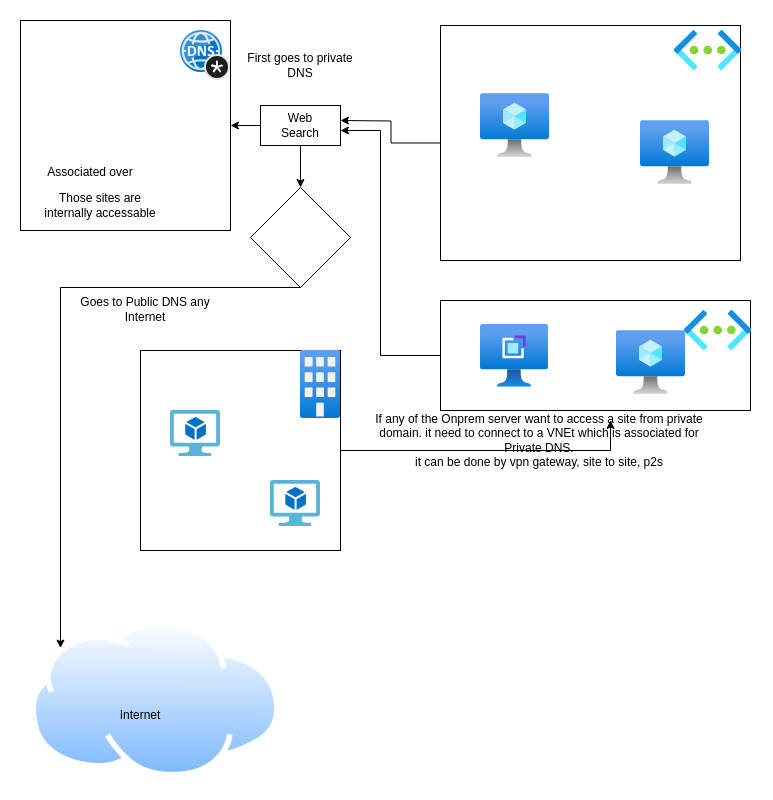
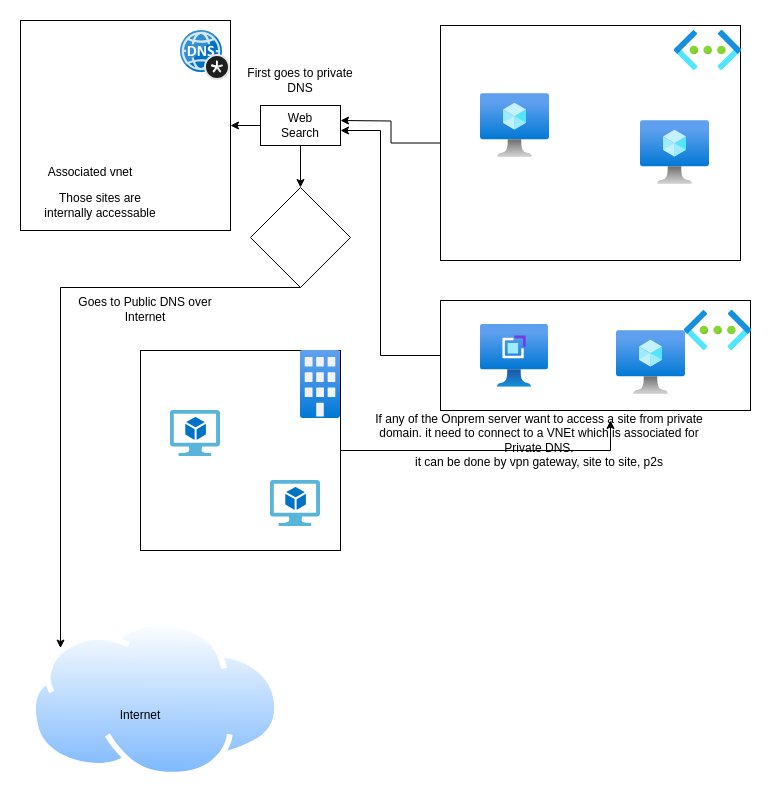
node "First goes to private DNS": moved (301, 66) -> (301, 81)
node "Associated over": label "Associated over" -> "Associated vnet"
node "Goes to Public DNS any Internet": label "Goes to Public DNS any Internet" -> "Goes to Public DNS over Internet"
